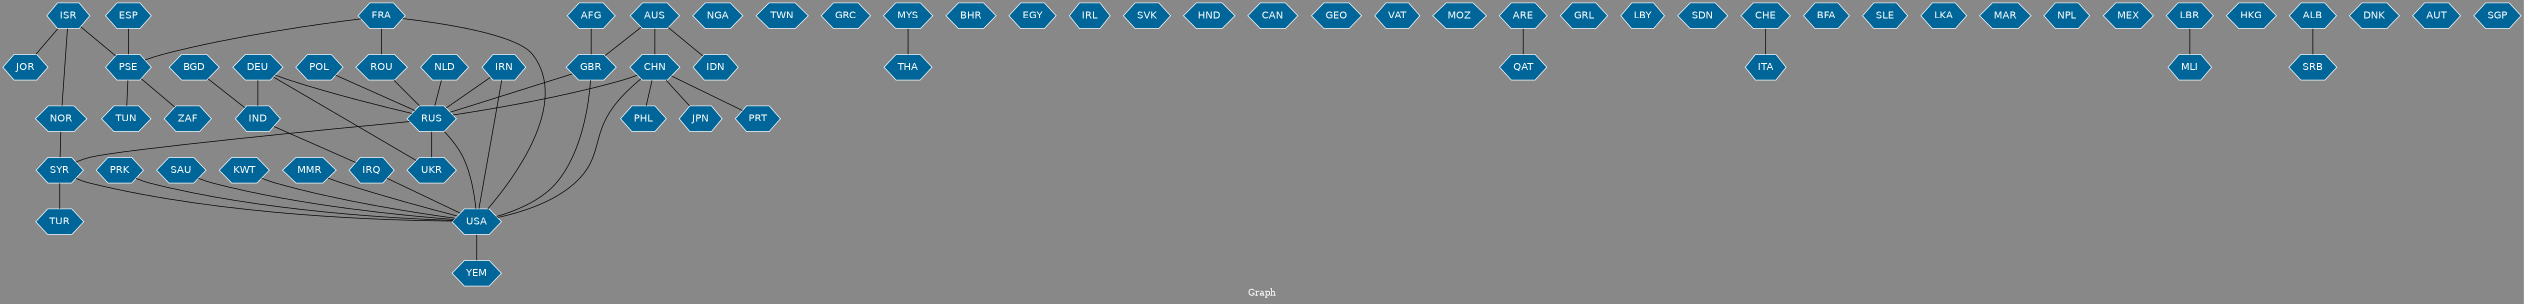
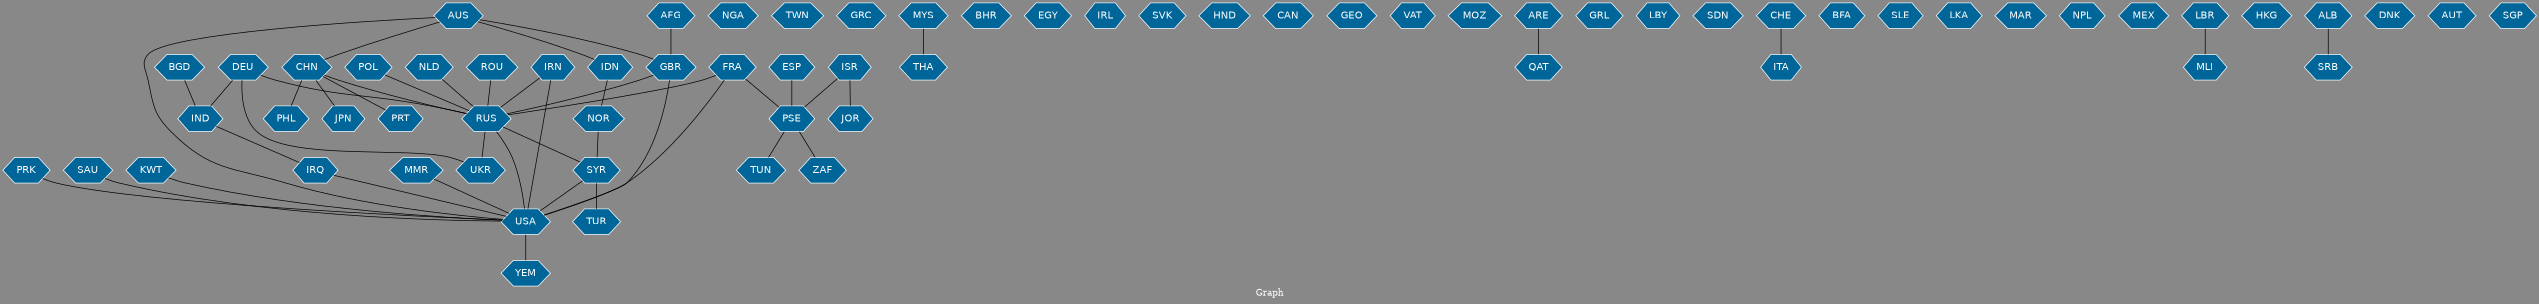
edge "FRA" -- "ROU": now "FRA" -- "RUS"
edge "ISR" -- "NOR": now "IDN" -- "NOR"
edge "CHN" -- "USA": now "AUS" -- "USA"
